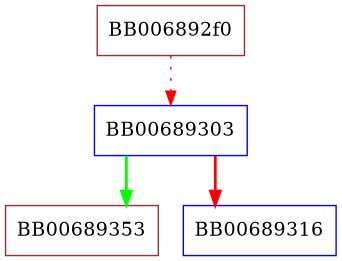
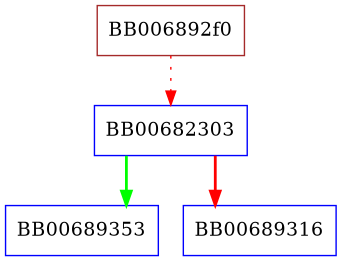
node "BB00689303": label "BB00689303" -> "BB00682303"
node "BB00689353": color brown -> blue
